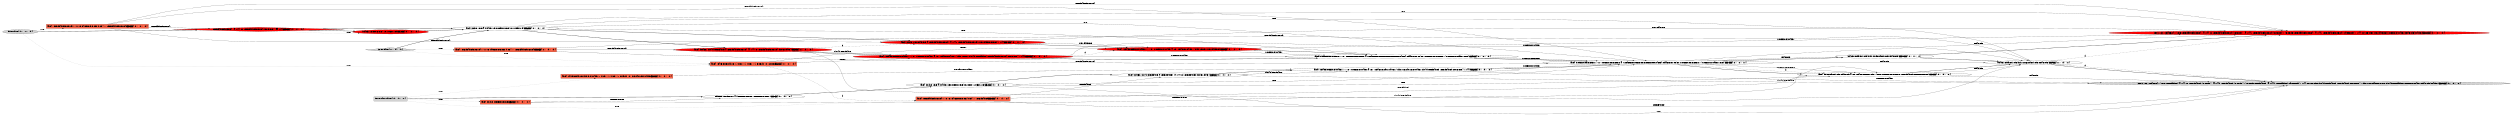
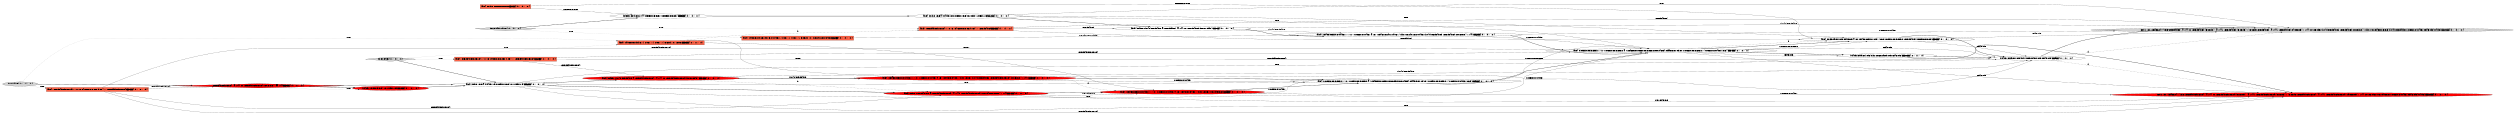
node "doTransformValues['0', '0', '1']": shape box -> diamond
edge "doTransformValues['0', '0', '1']" -> "final String stateStoreNames@@@2@@@['0', '0', '1']": removed, label "true"
